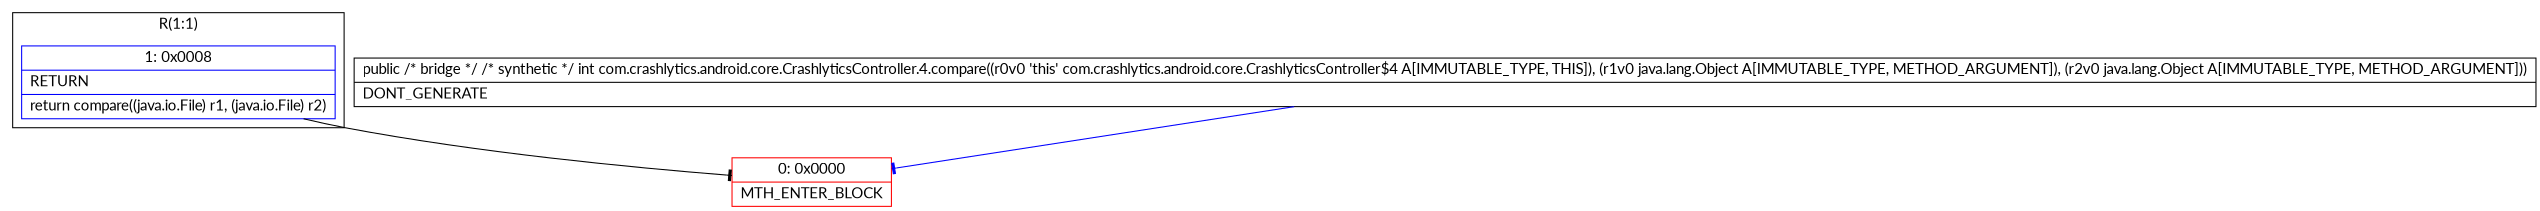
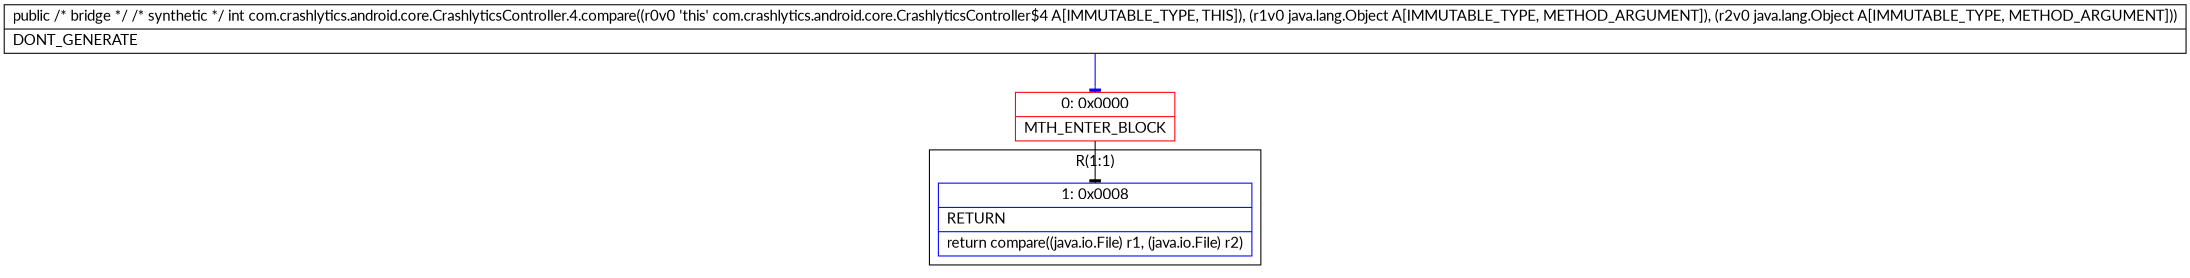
edge "1: 0x0008" -> "0: 0x0000": reversed
